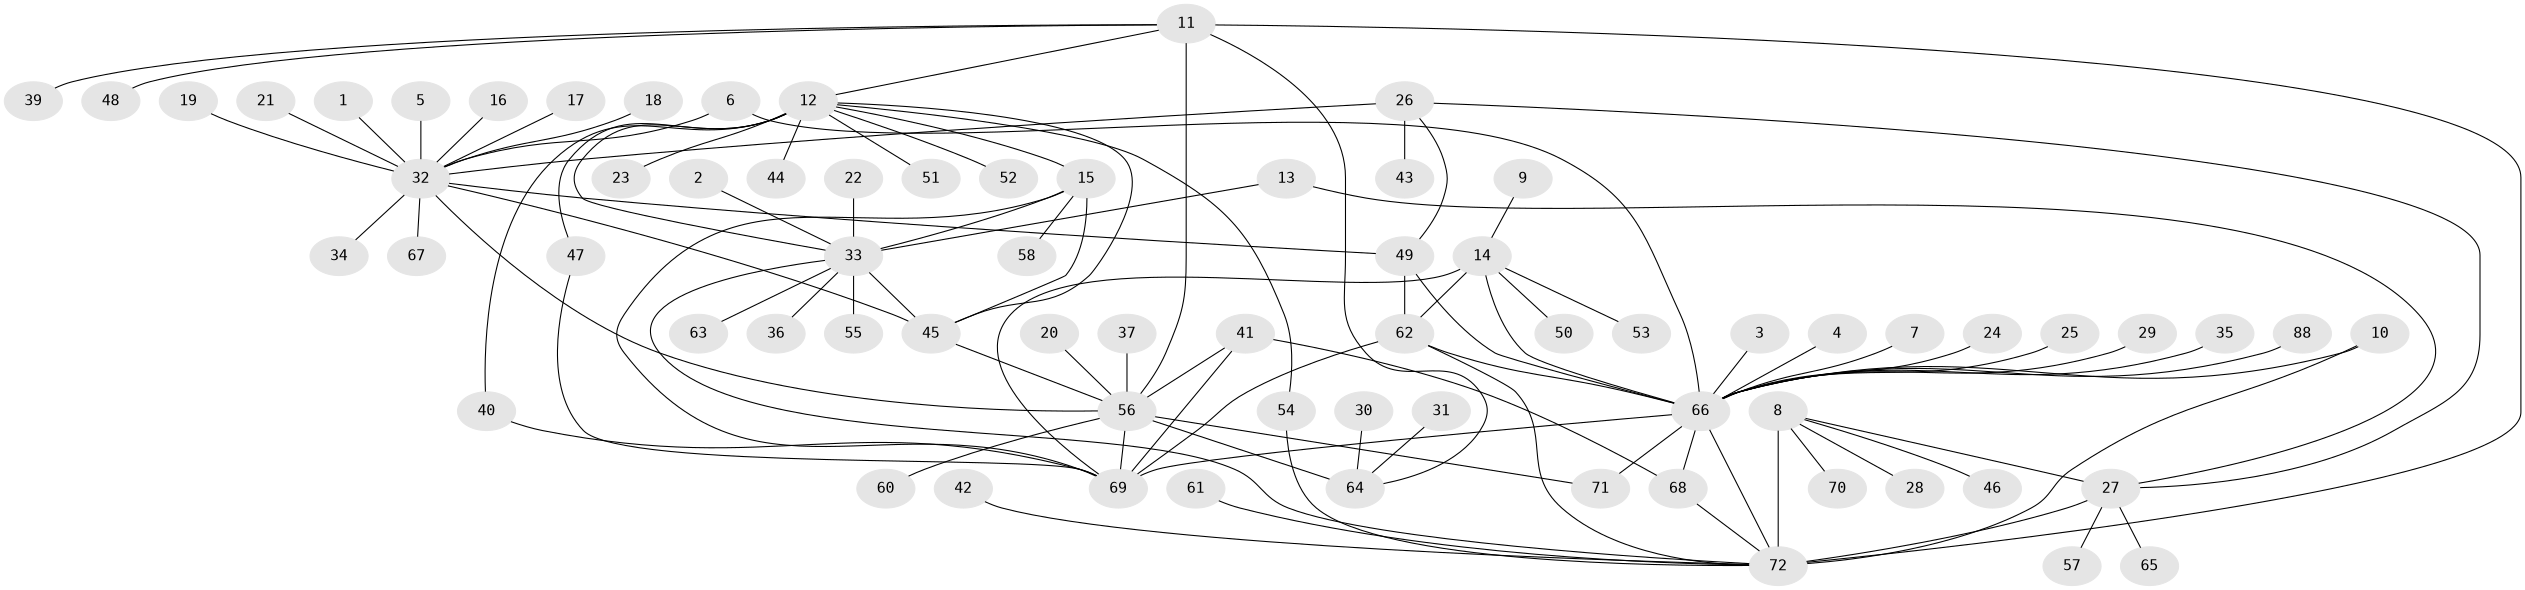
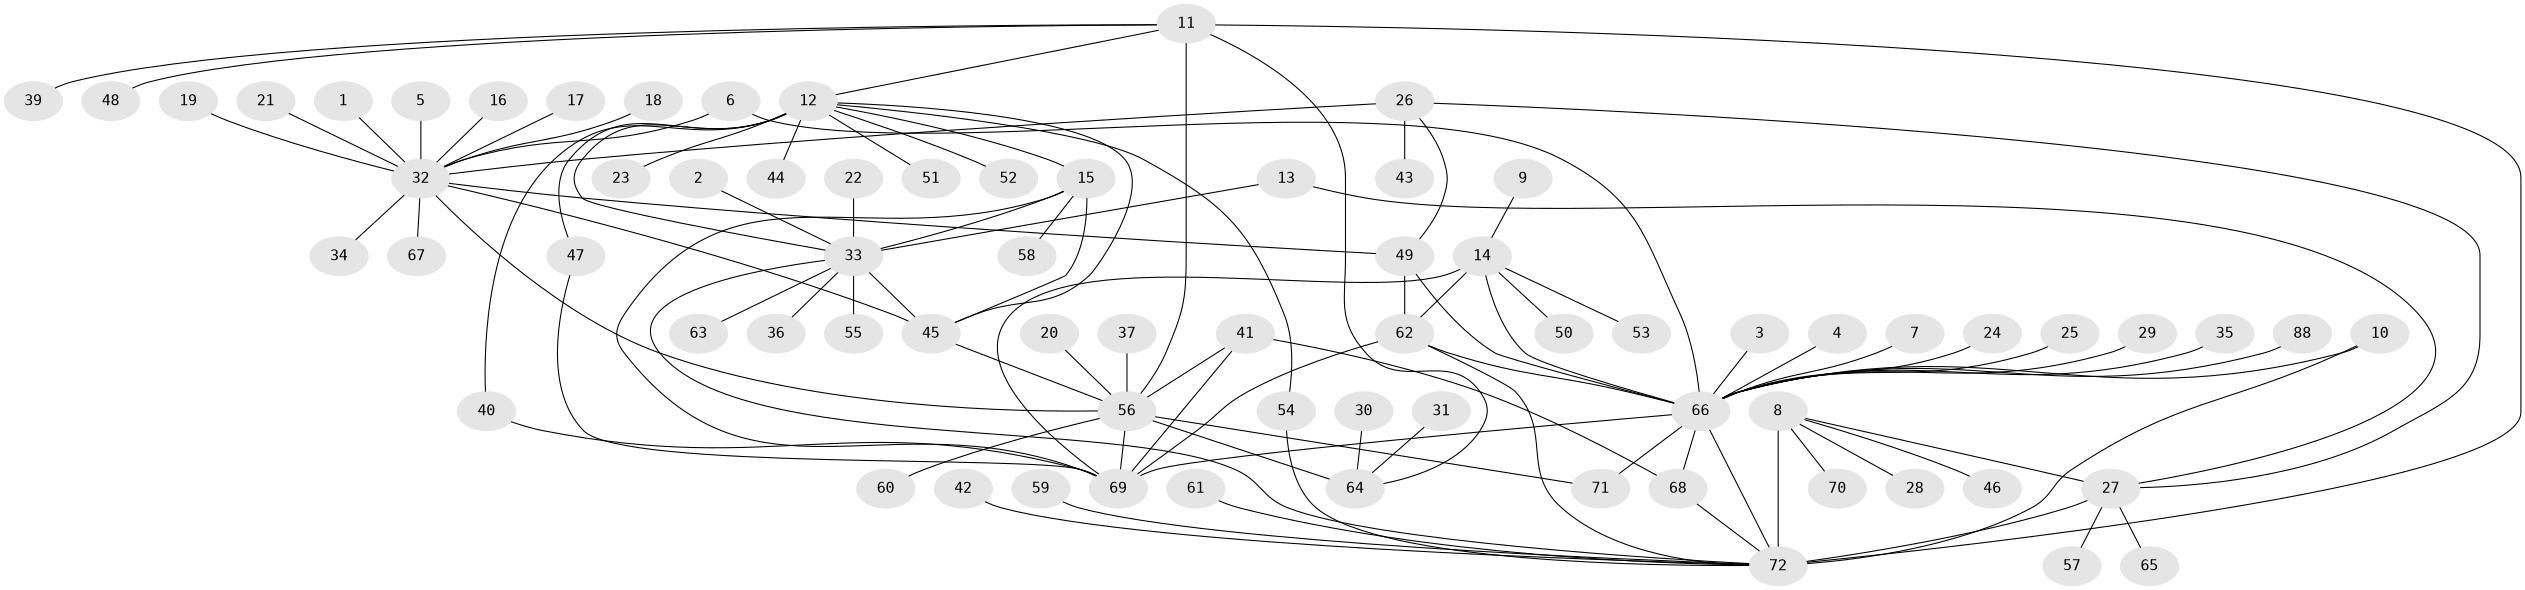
node "59": added
